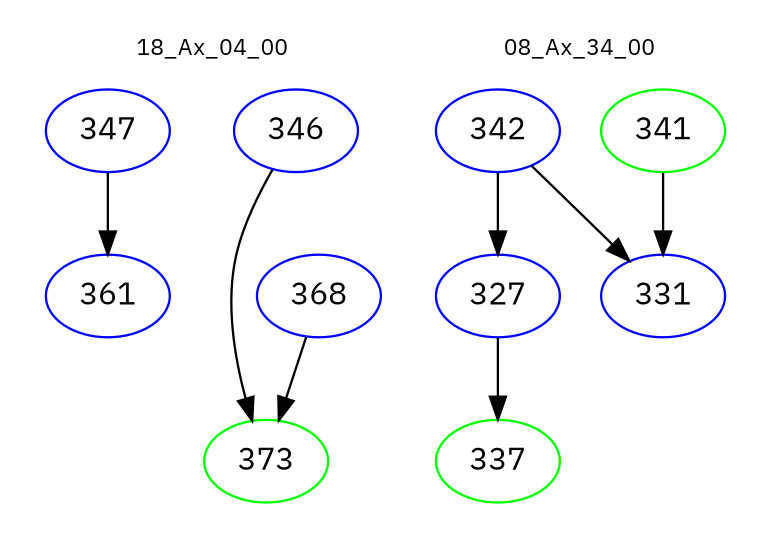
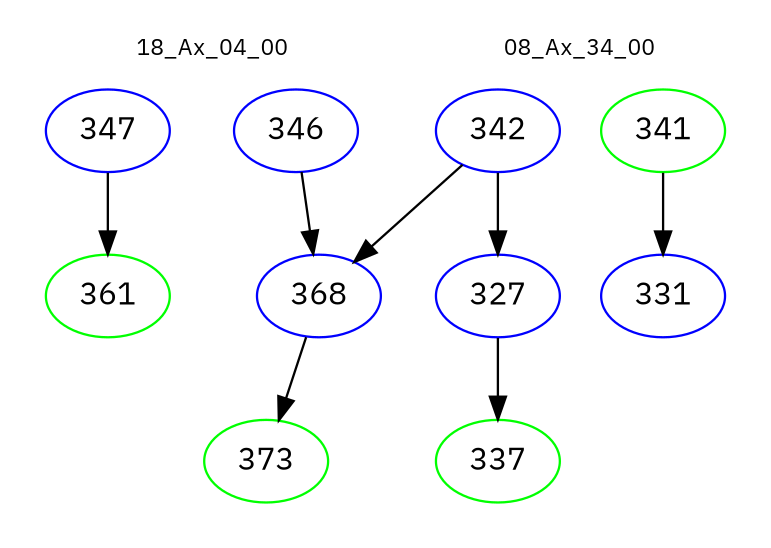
edge "342" -> "331": now "342" -> "368"
edge "346" -> "373": now "346" -> "368"
node "361": color blue -> green
